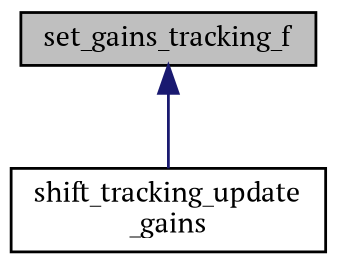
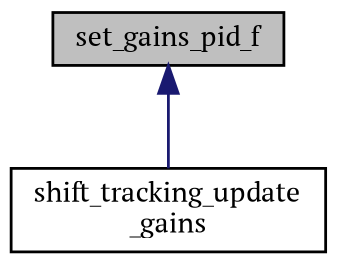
node "set_gains_tracking_f": label "set_gains_tracking_f" -> "set_gains_pid_f"
